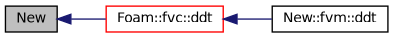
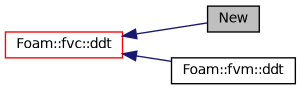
edge "Foam::fvc::ddt" -> "New": reversed
node "New::fvm::ddt": label "New::fvm::ddt" -> "Foam::fvm::ddt"
